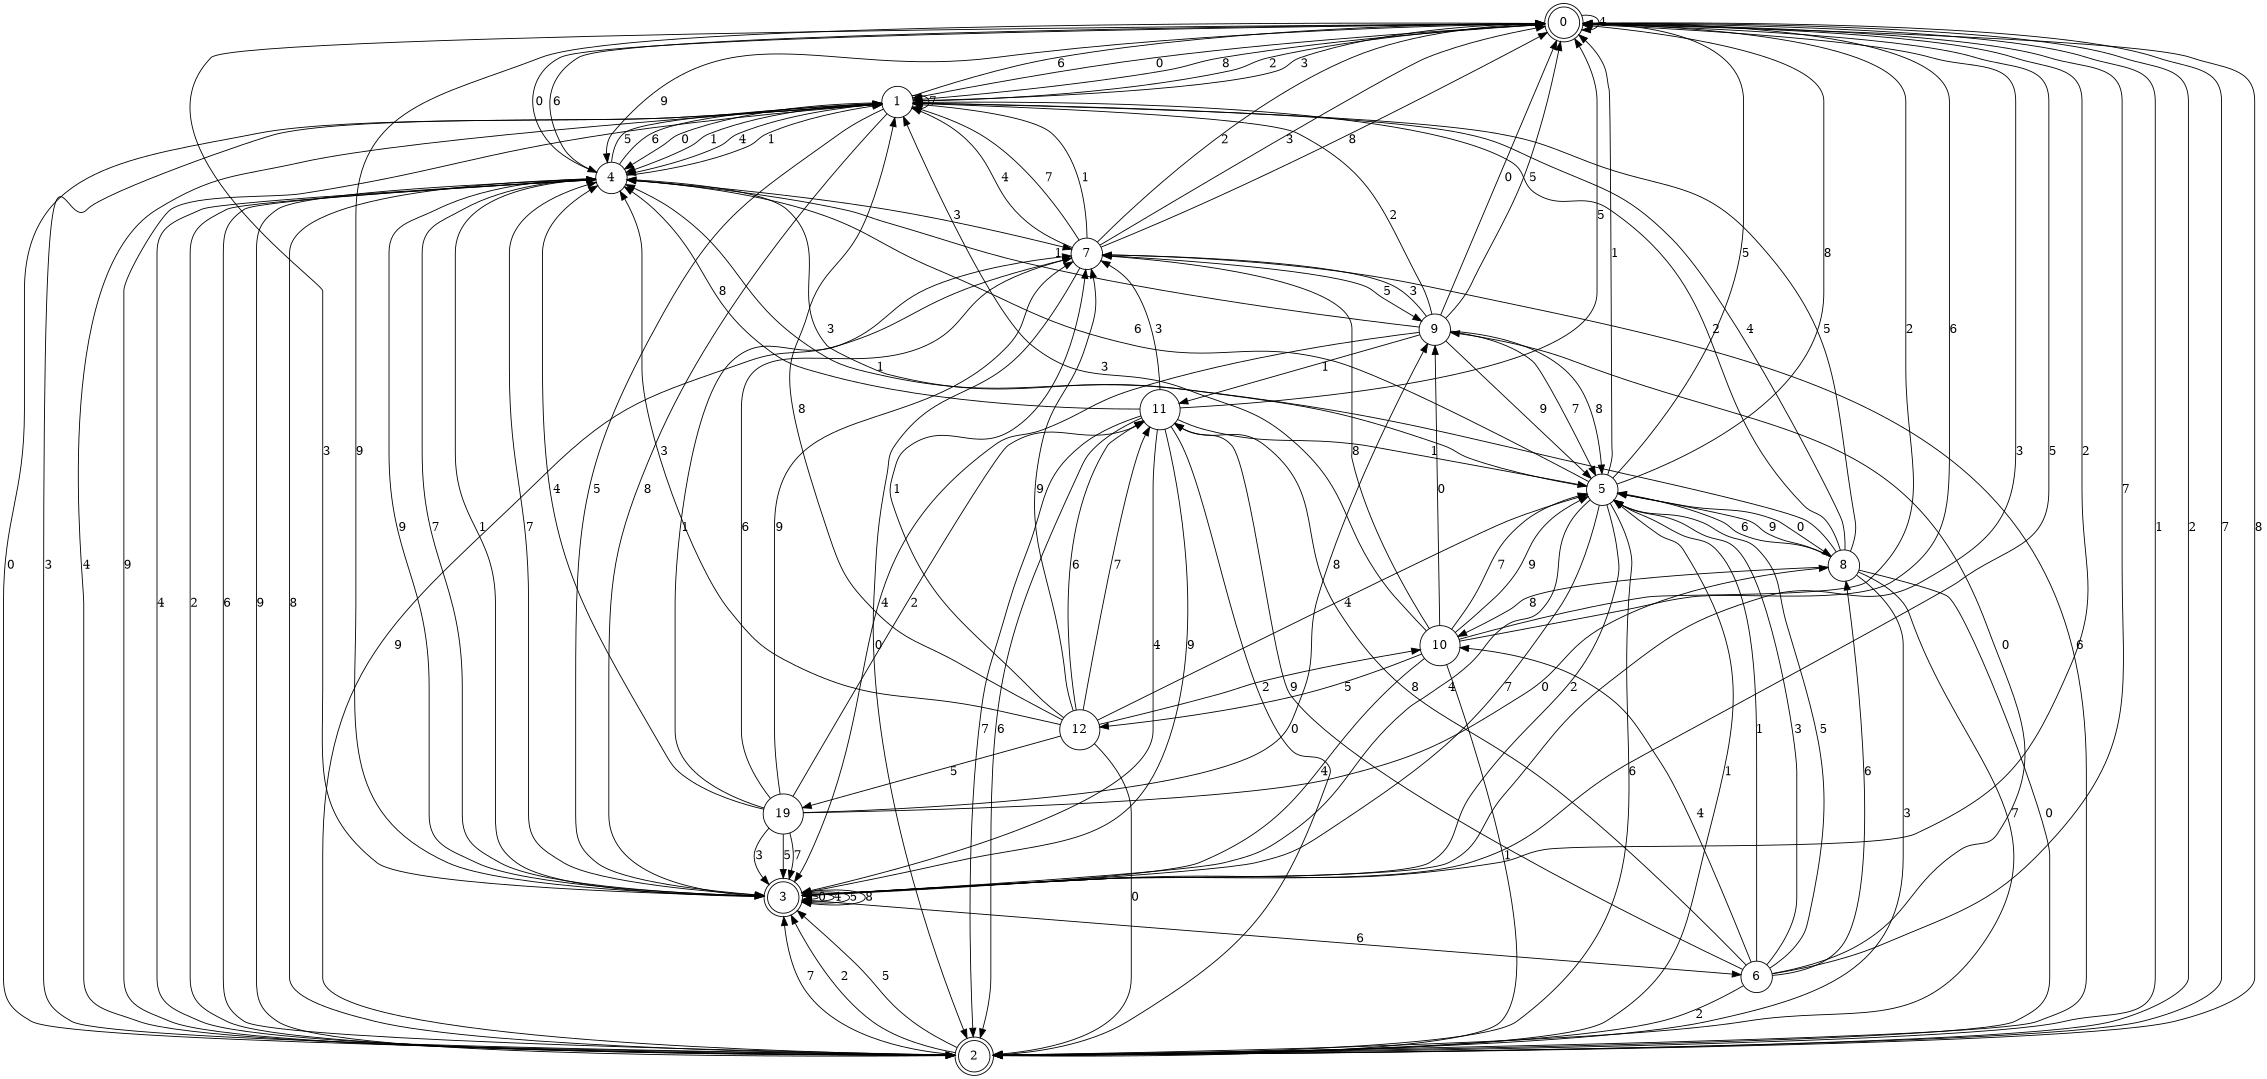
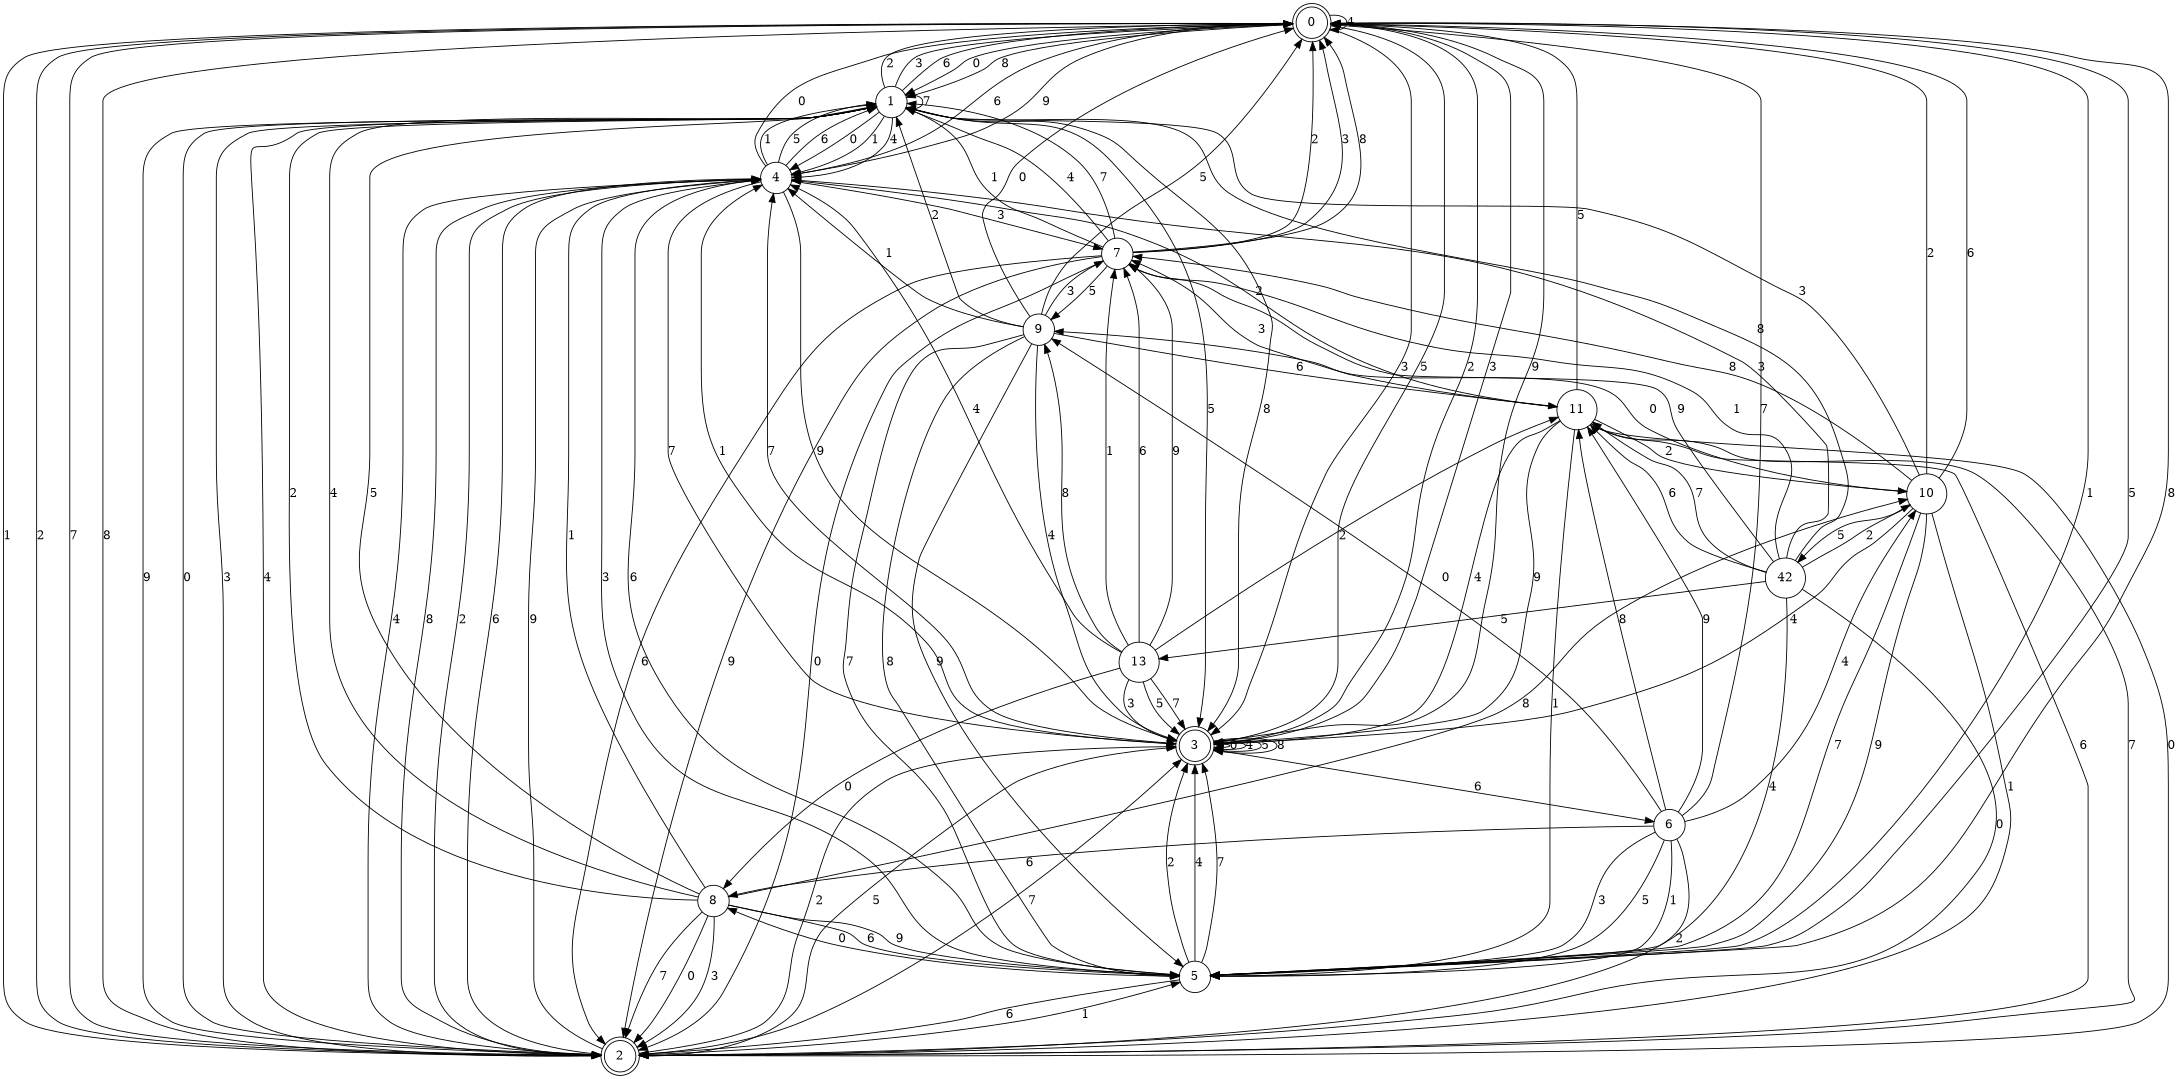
edge "11" -> "4": label "8" -> "2"
edge "9" -> "11": label "1" -> "6"
edge "11" -> "10": added, label "2"
node "12": label "12" -> "42"
node "19": label "19" -> "13"
